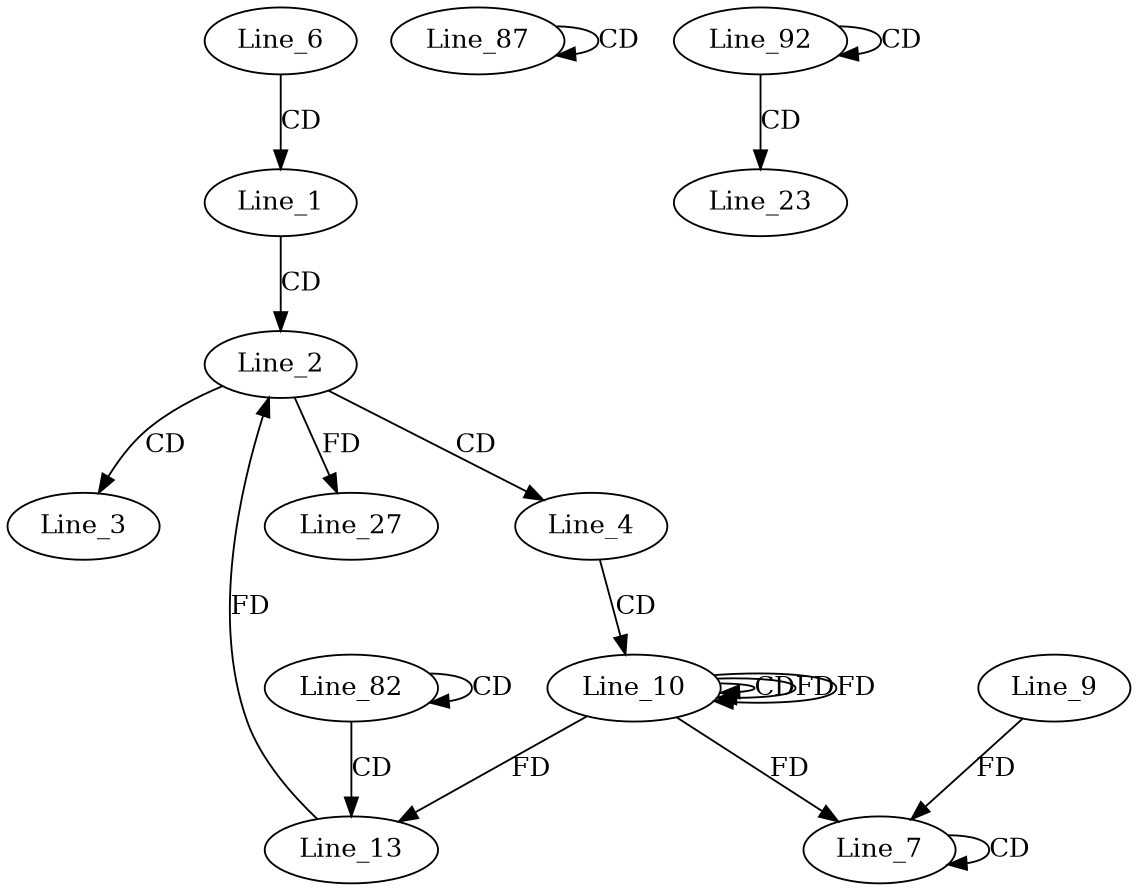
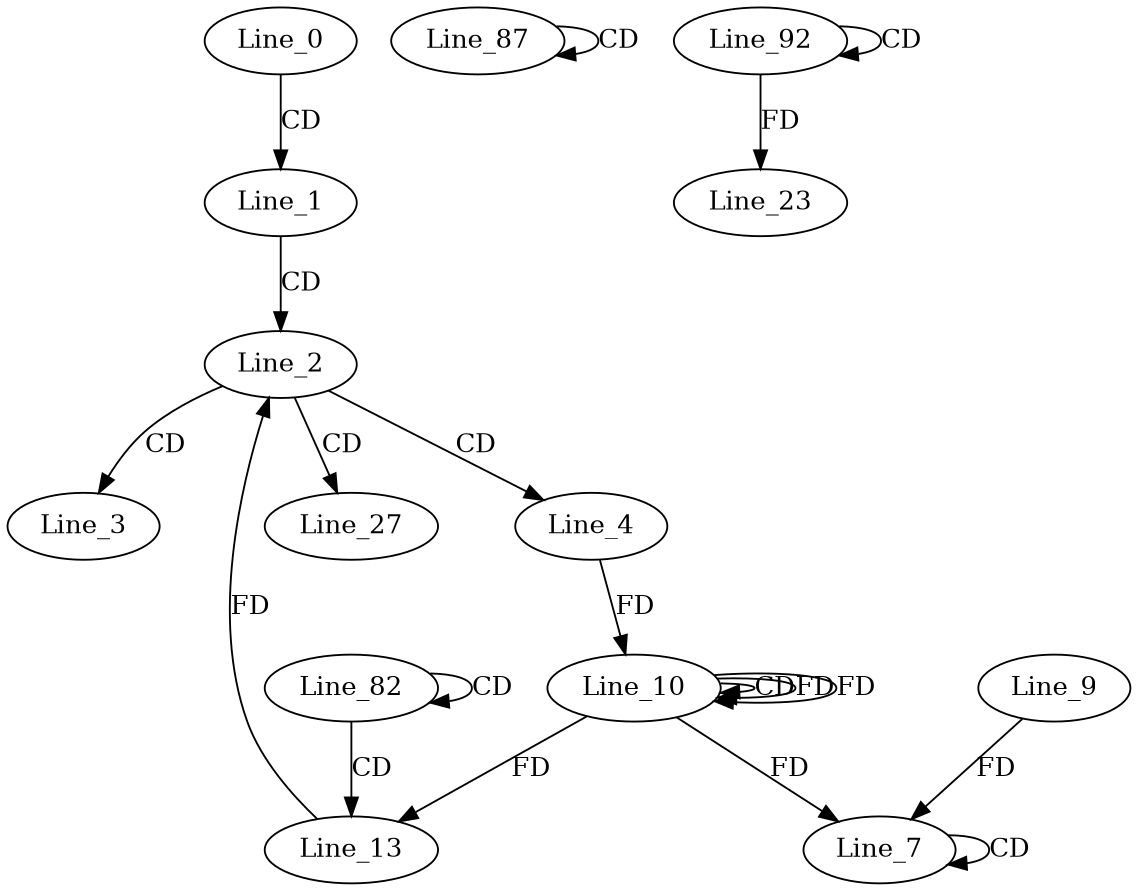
node "Line_6": label "Line_6" -> "Line_0"
edge "Line_92" -> "Line_23": label "CD" -> "FD"
edge "Line_2" -> "Line_27": label "FD" -> "CD"
edge "Line_4" -> "Line_10": label "CD" -> "FD"
